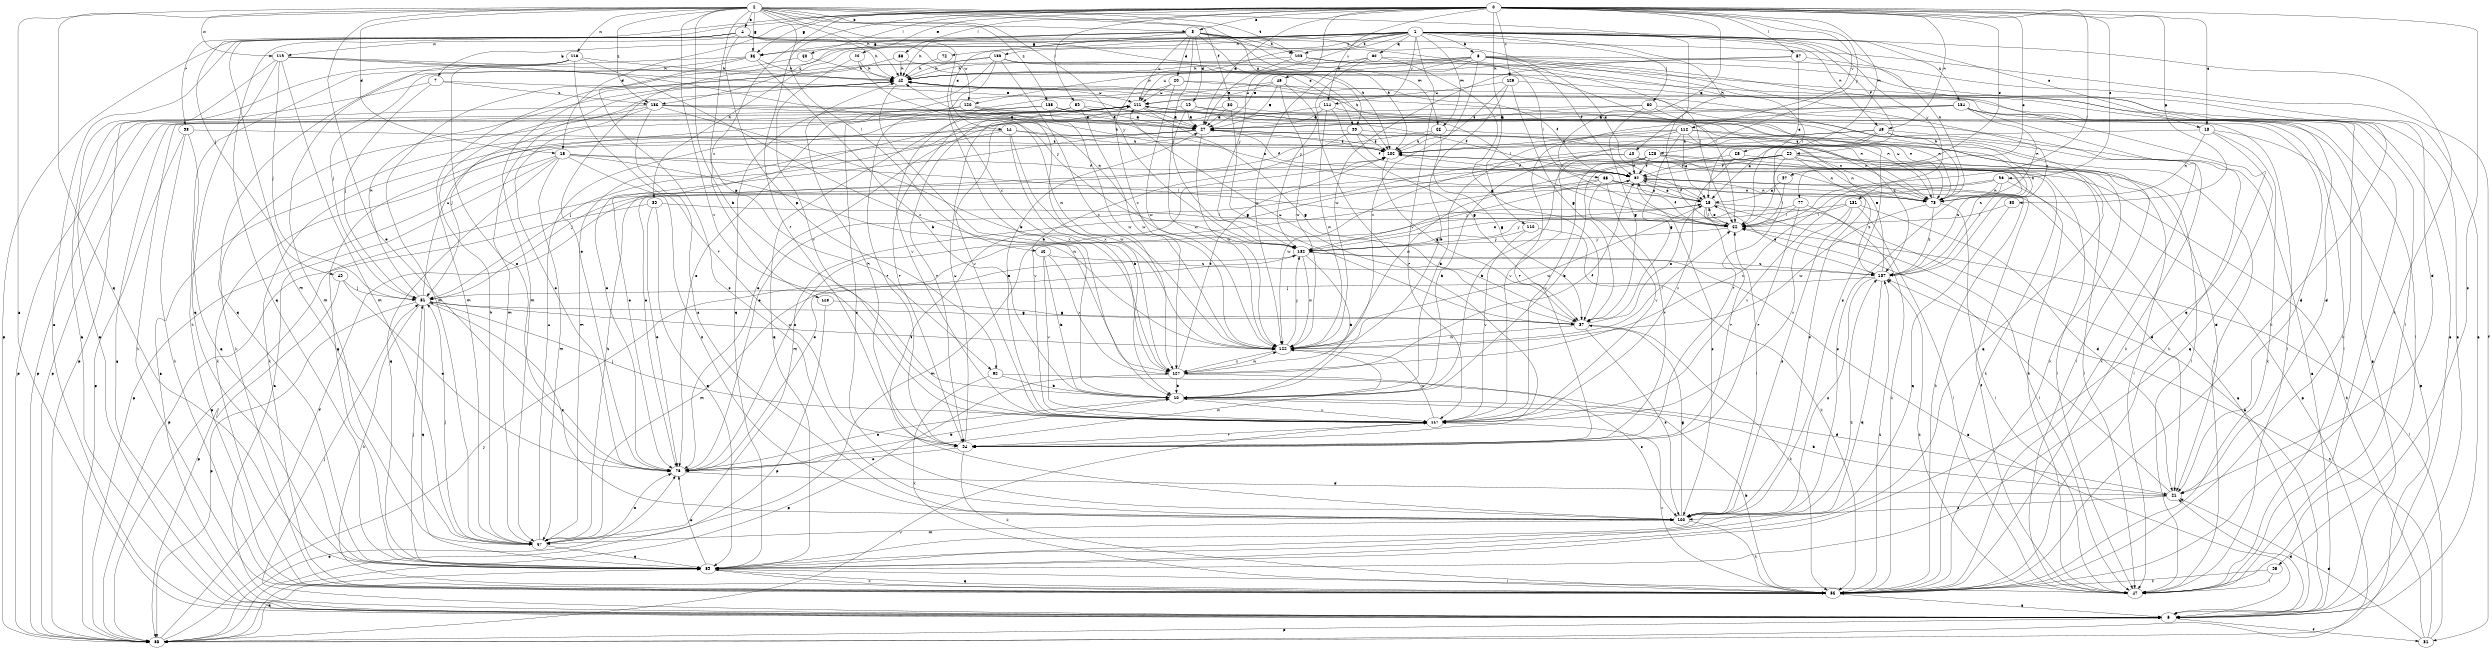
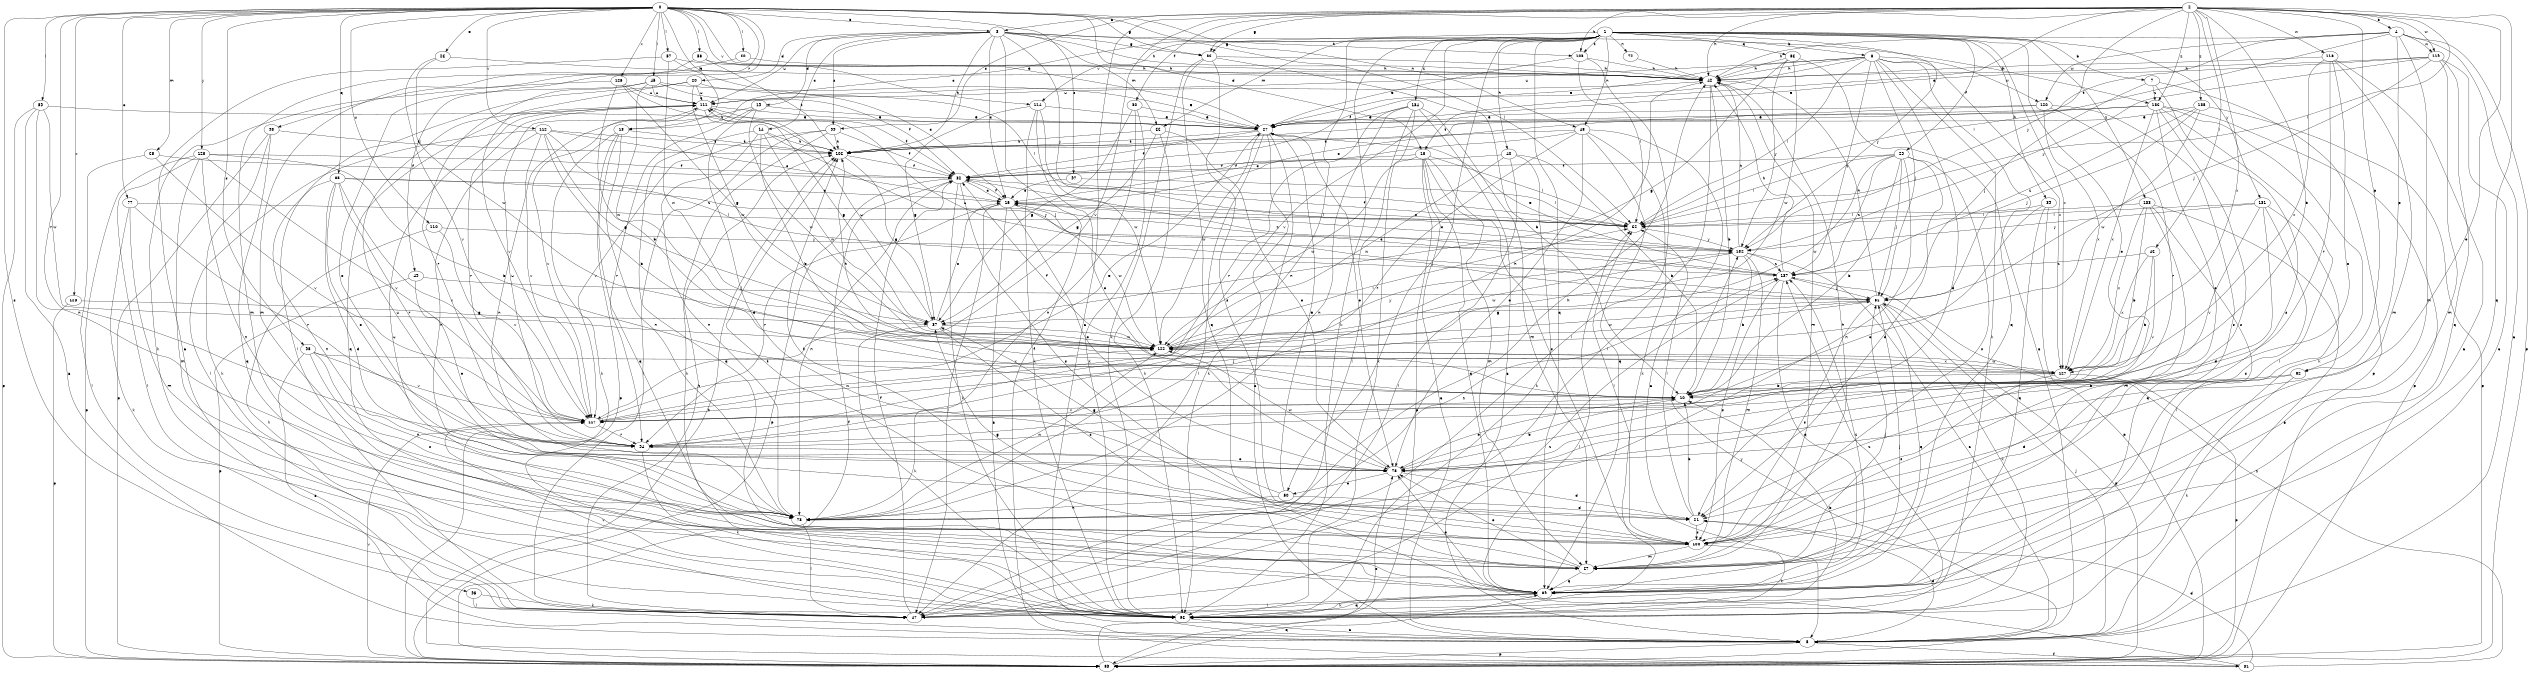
edge "133" -> "42": removed, label "h"
edge "50" -> "78": reversed
node "80": removed
